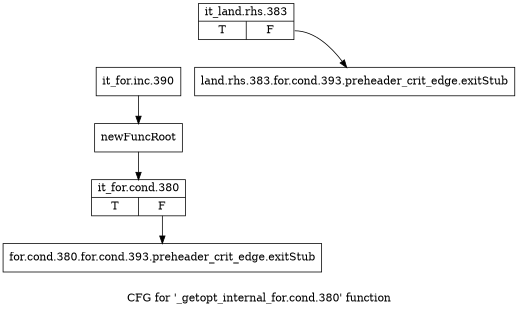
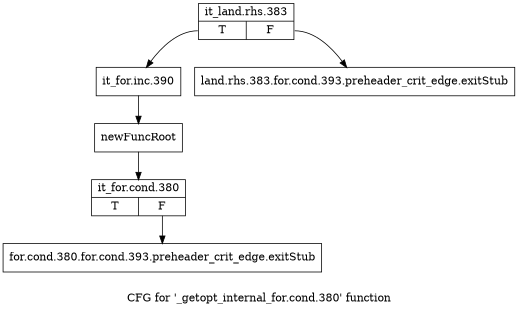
edge "it_land.rhs.383" -> "it_for.inc.390": added
